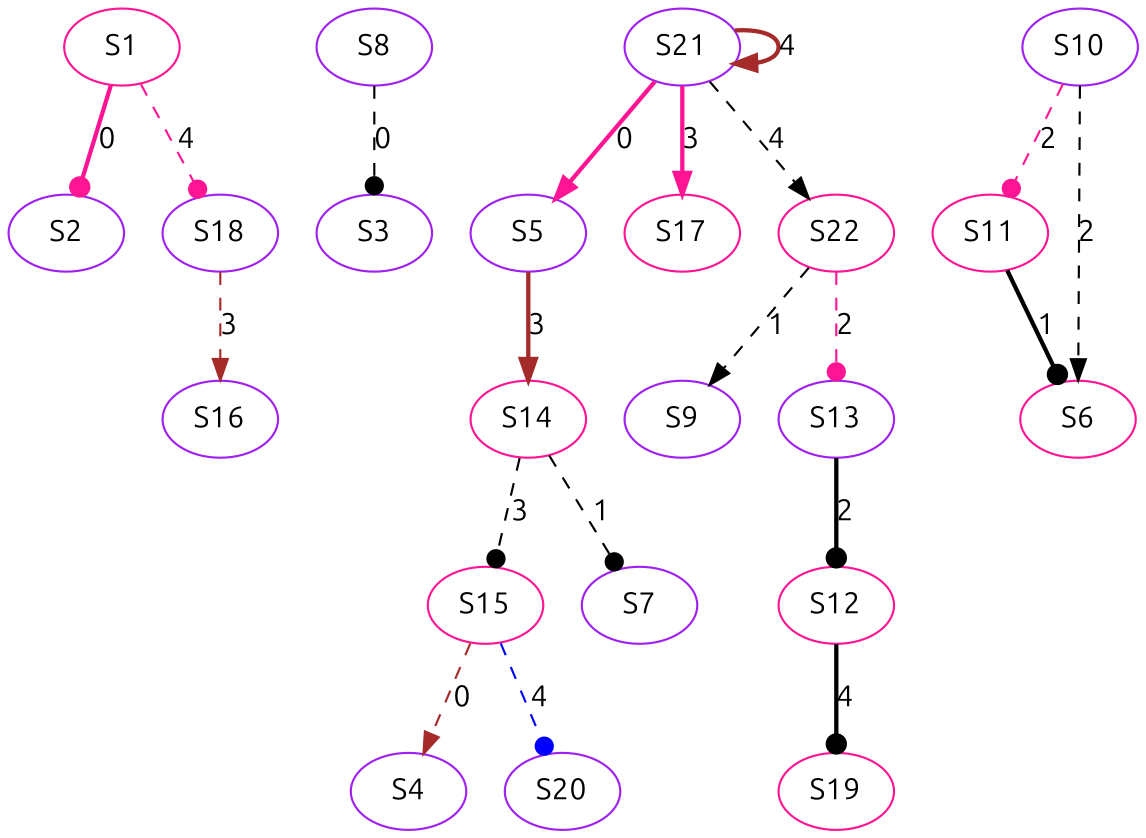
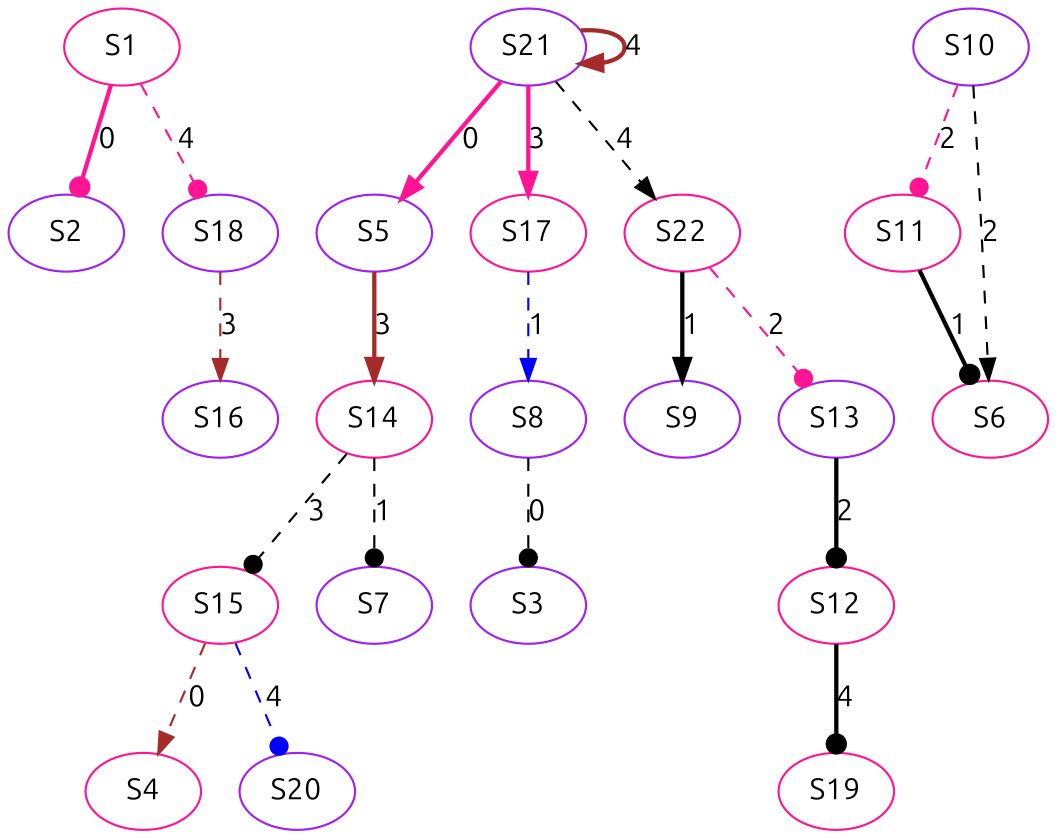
edge "S17" -> "S8": added, label "1"
edge "S22" -> "S9": style dashed -> bold
node "S4": color purple -> deeppink
